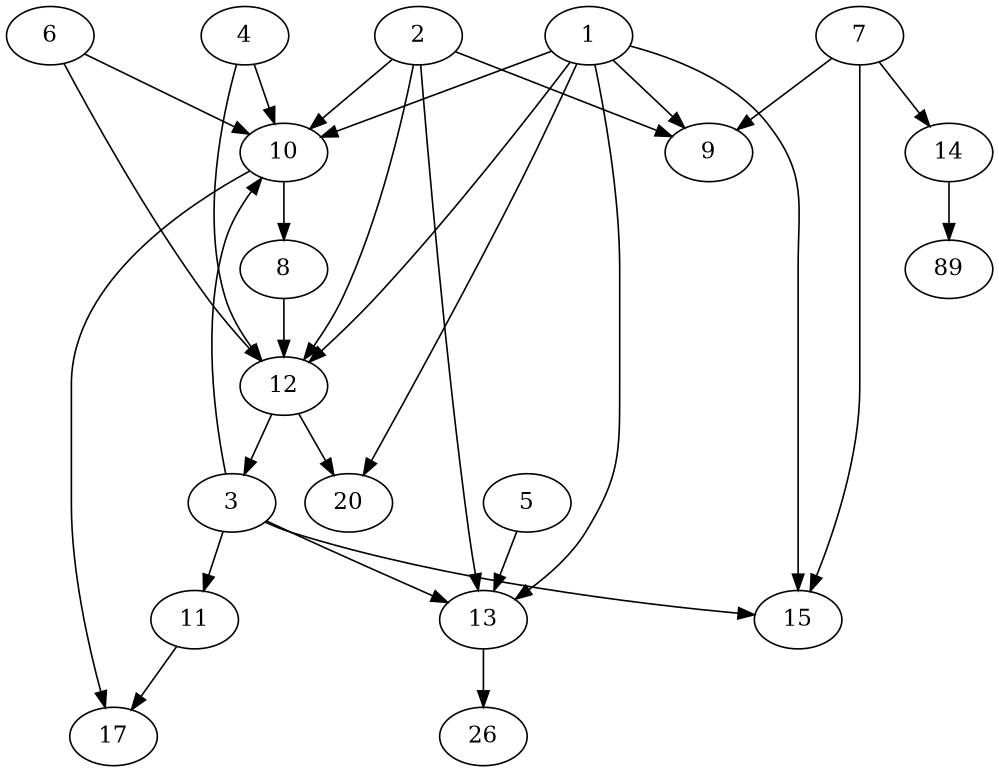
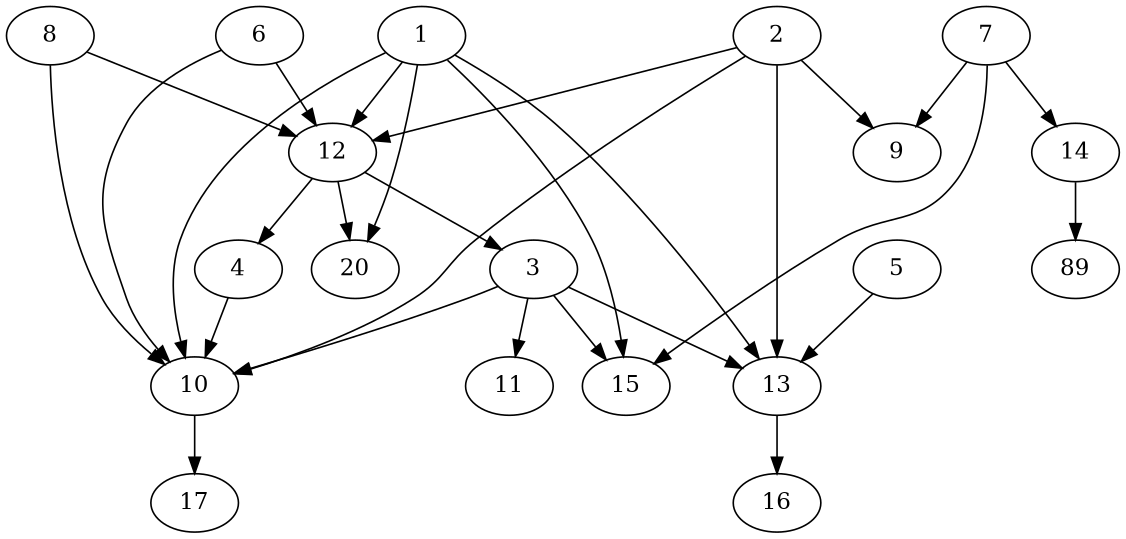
edge "1" -> "9": removed
edge "10" -> "8": reversed
edge "4" -> "12": reversed
edge "11" -> "17": removed
node "26": label "26" -> "16"
